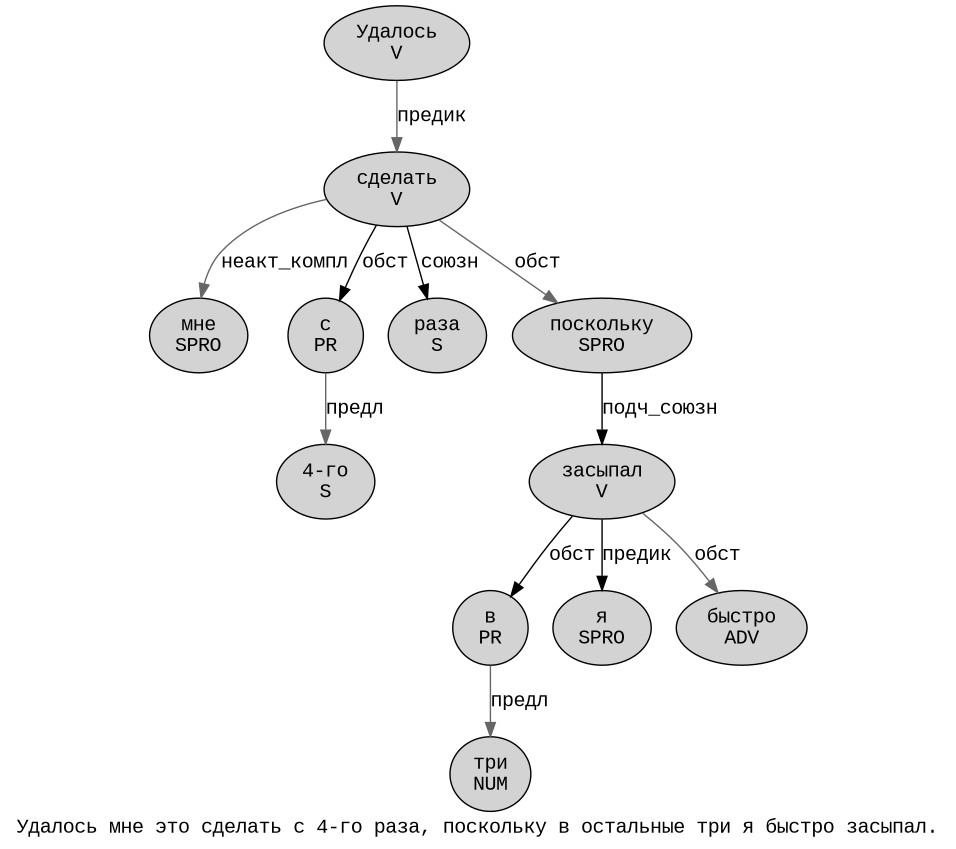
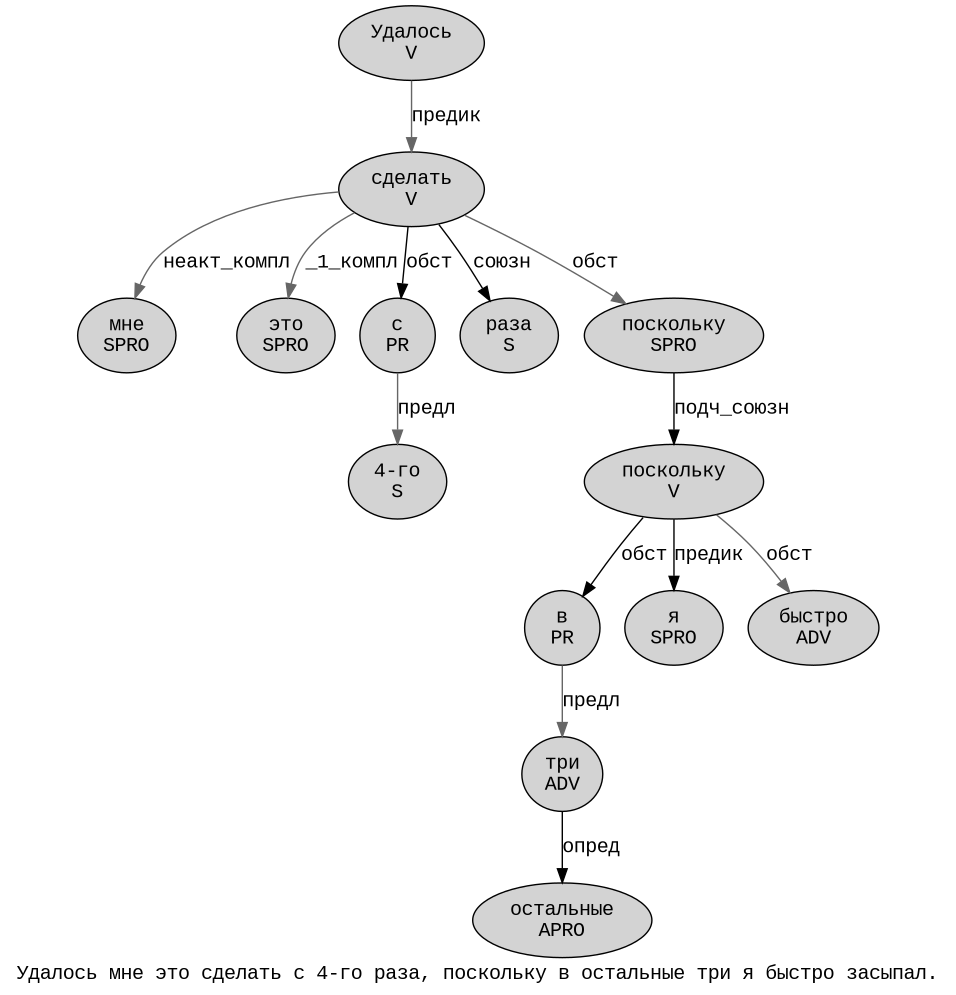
node "это SPRO": added
node "засыпал V": label "засыпал V" -> "поскольку V"
node "три NUM": label "три NUM" -> "три ADV"
node "остальные APRO": added
